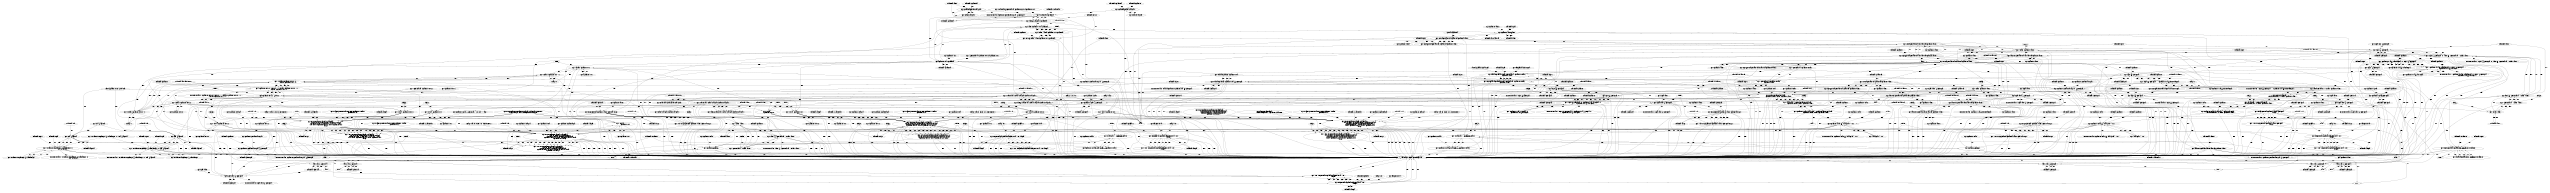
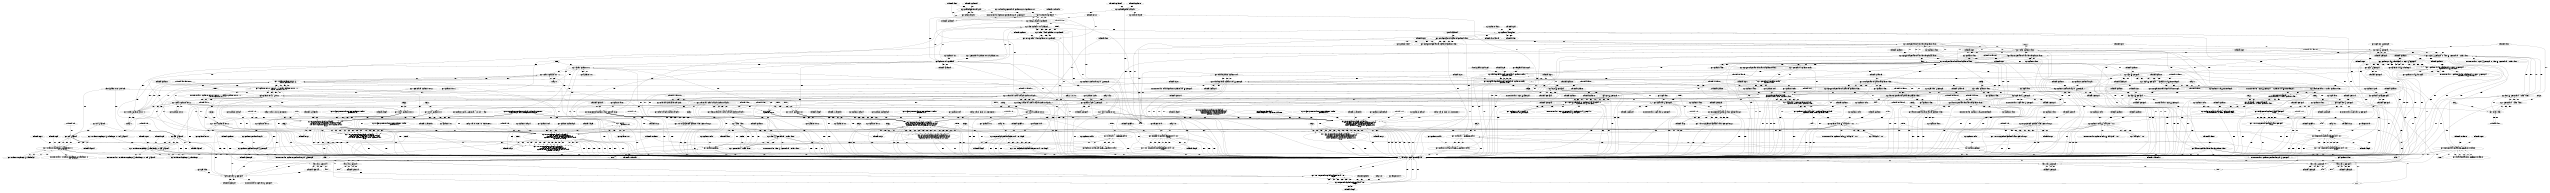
edge "(Call,sizeof(PixelPacket))" -> "(Call,packet_size=sizeof(PixelPacket))": now "(Call,sizeof(PixelPacket))" -> "1000532"
node "1000949": removed
